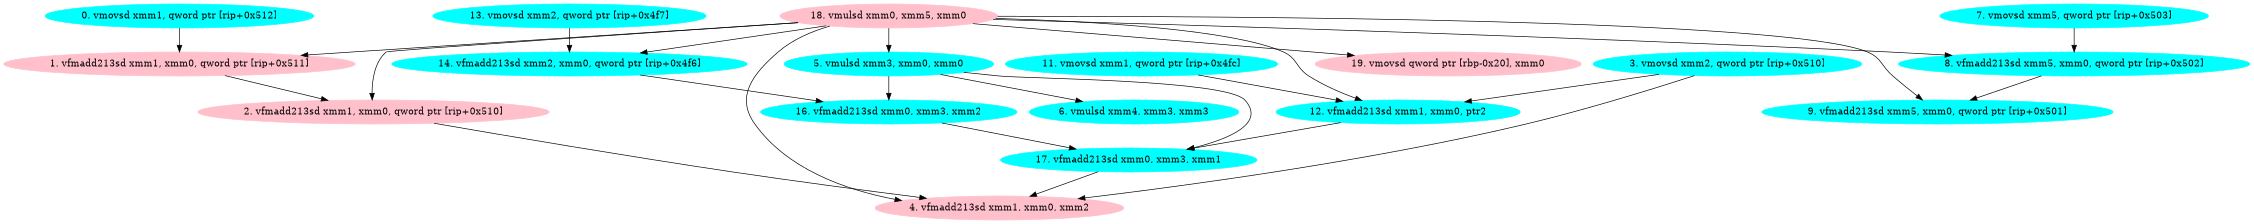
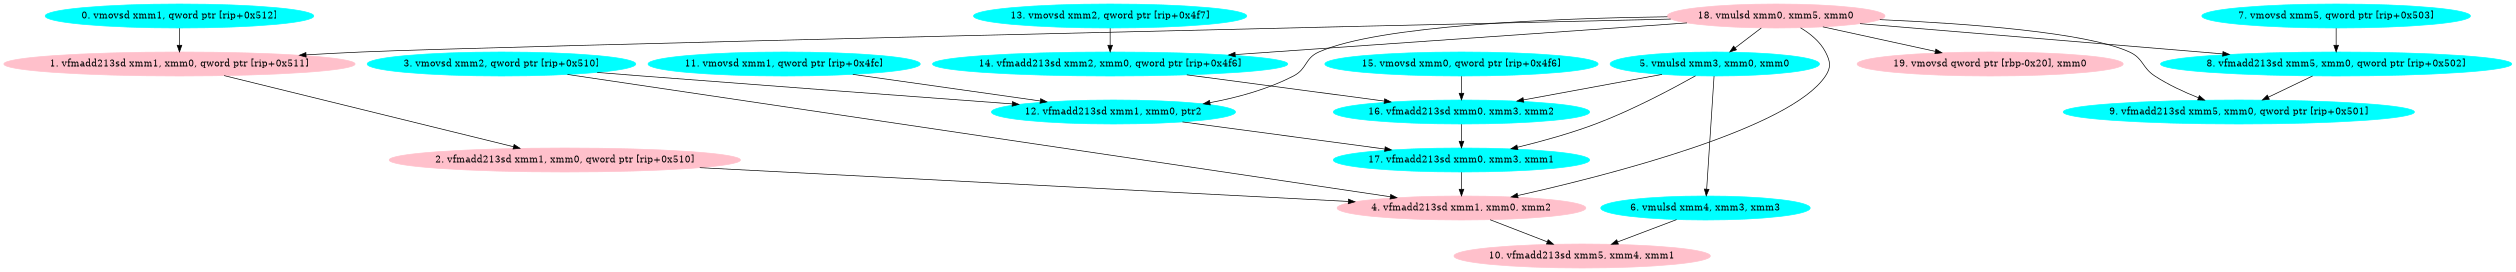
edge "18. vmulsd xmm0, xmm5, xmm0" -> "2. vfmadd213sd xmm1, xmm0, qword ptr [rip+0x510]": removed
node "15. vmovsd xmm0, qword ptr [rip+0x4f6]": added
node "10. vfmadd213sd xmm5, xmm4, xmm1": added
